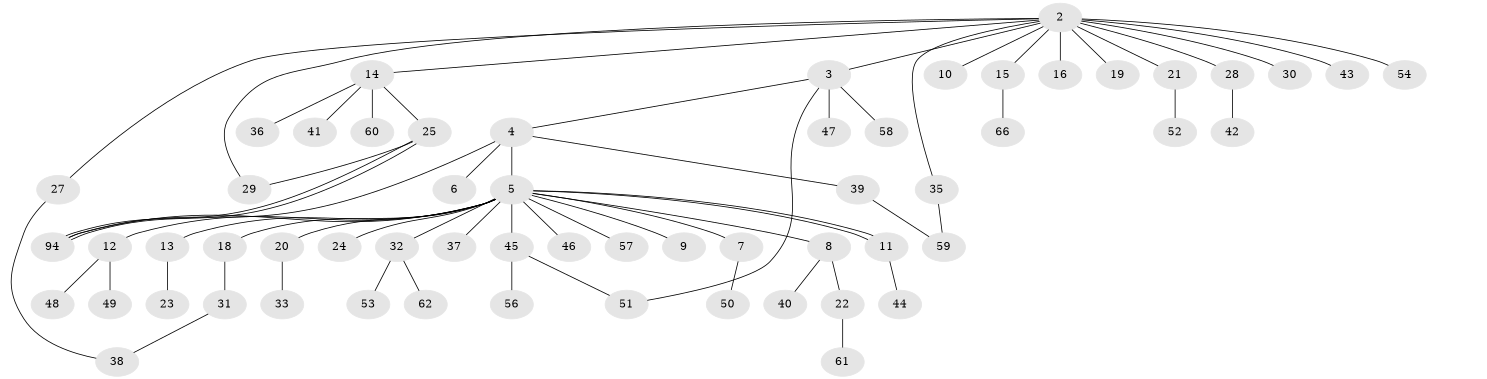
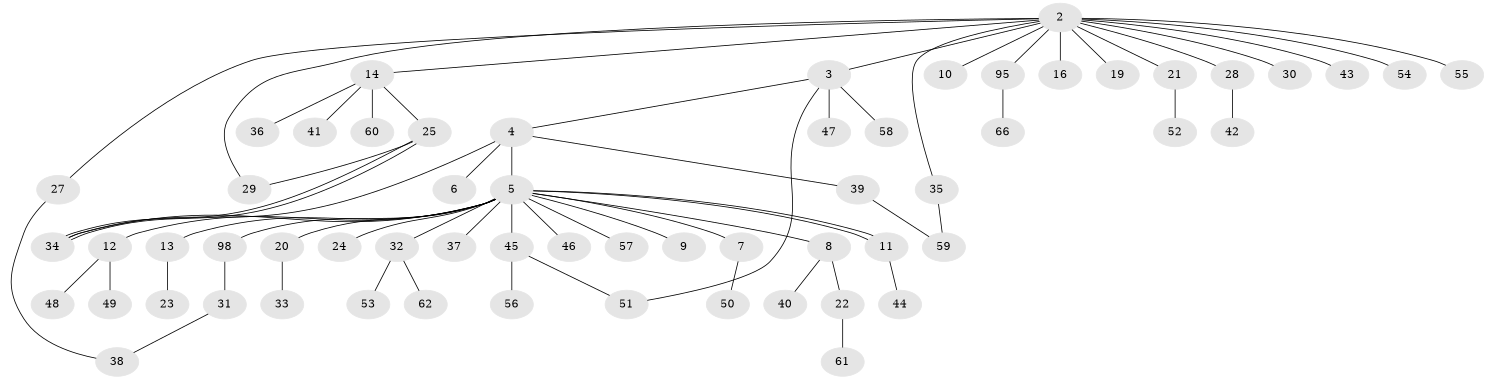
node "15": label "15" -> "95"
node "55": added
node "94": label "94" -> "34"
node "18": label "18" -> "98"
